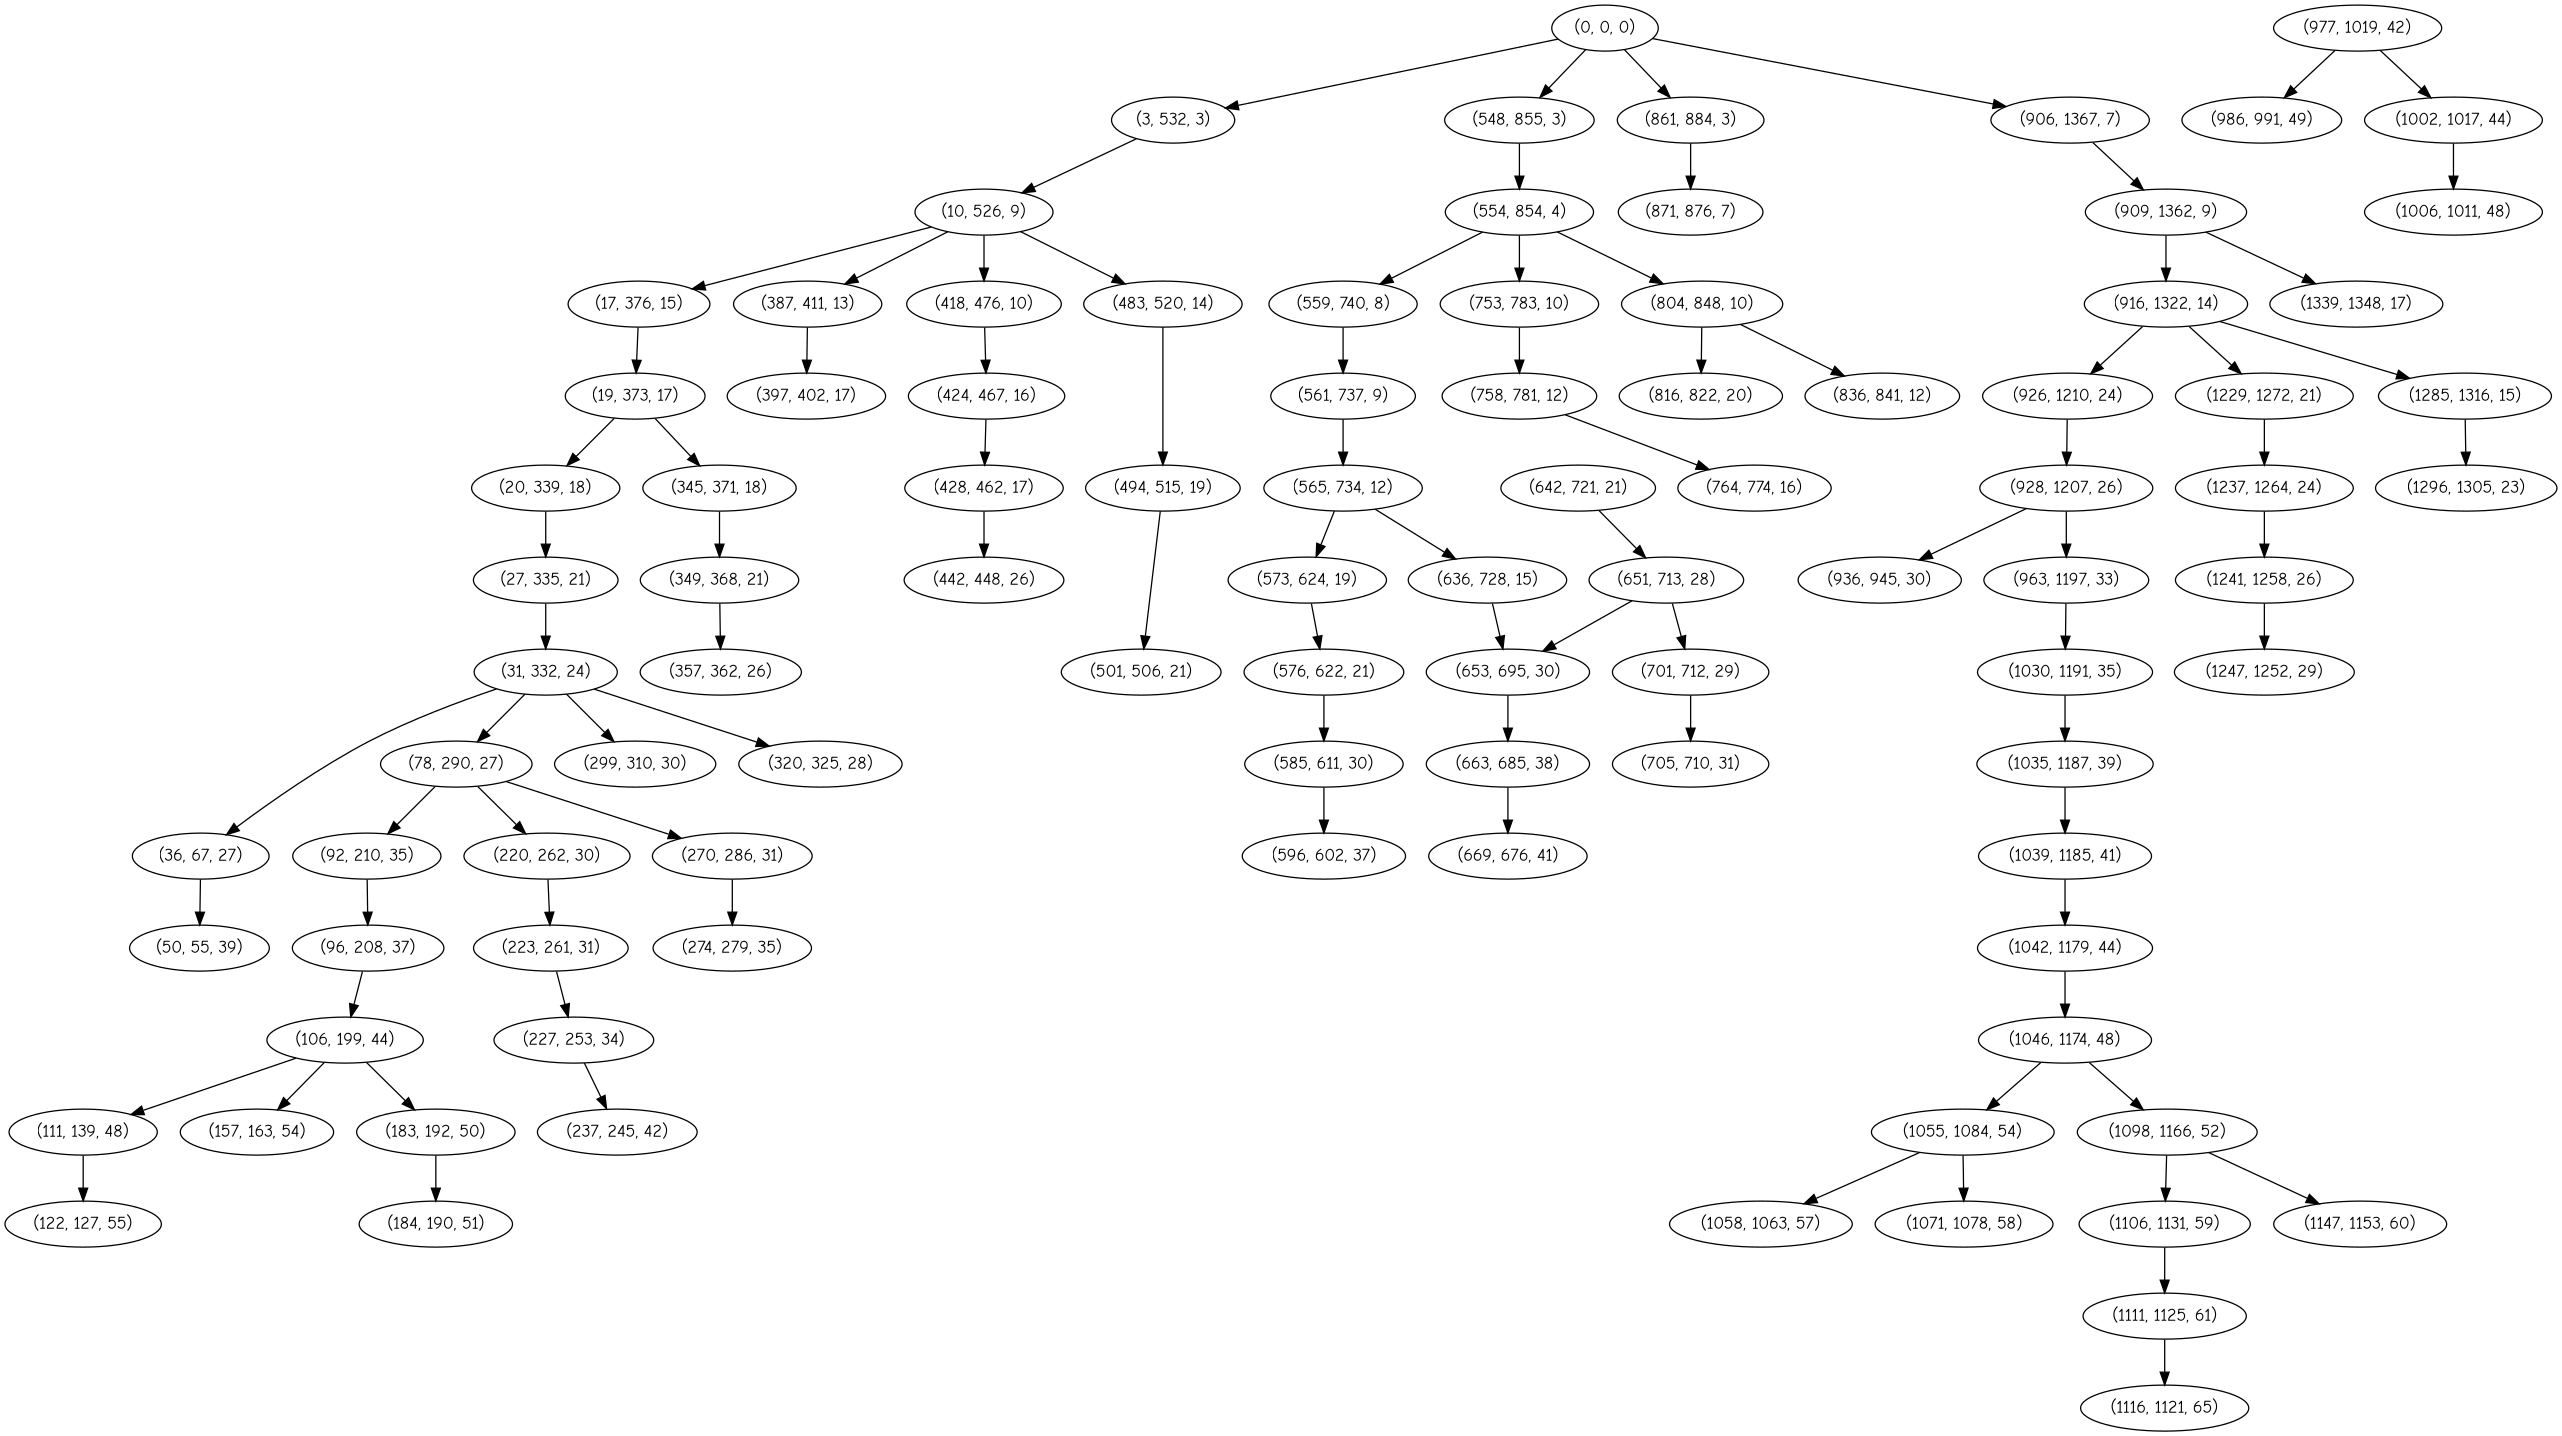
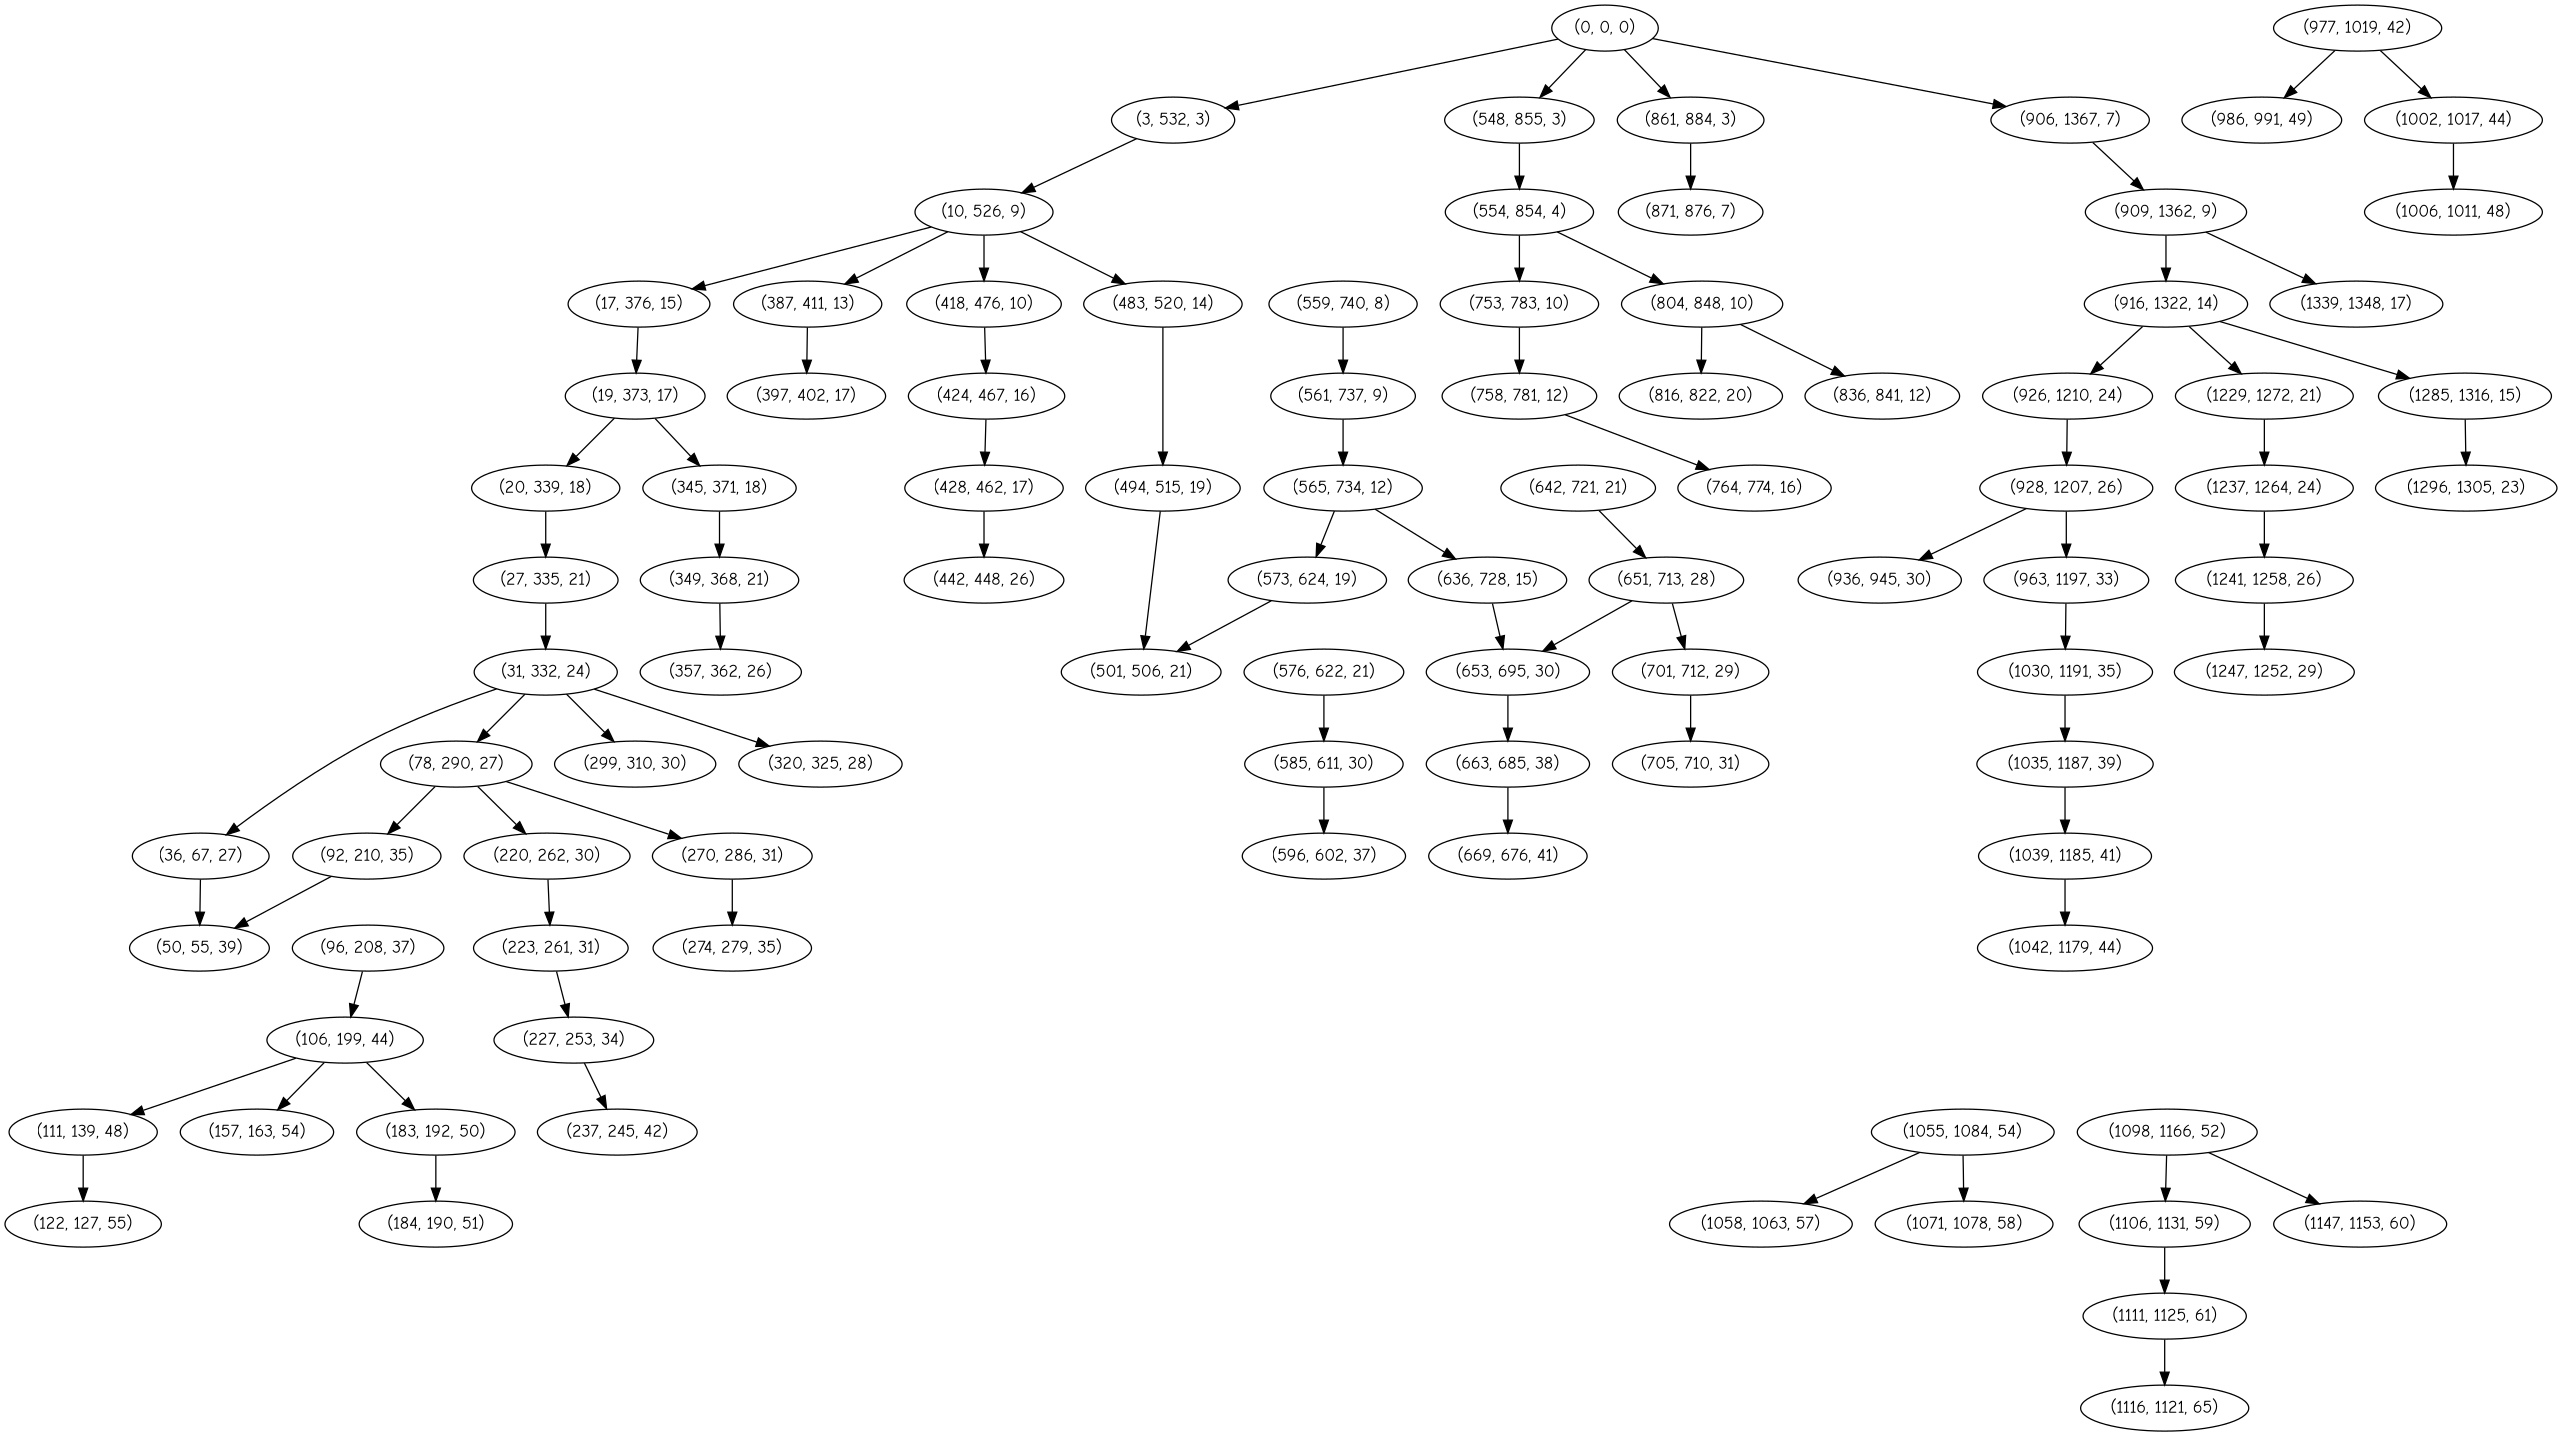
edge "(554, 854, 4)" -> "(559, 740, 8)": removed
edge "(573, 624, 19)" -> "(576, 622, 21)": now "(573, 624, 19)" -> "(501, 506, 21)"
edge "(92, 210, 35)" -> "(96, 208, 37)": now "(92, 210, 35)" -> "(50, 55, 39)"
node "(1046, 1174, 48)": removed
